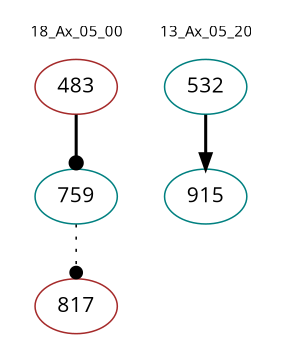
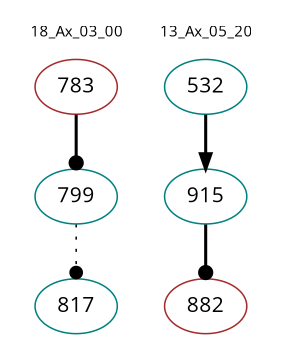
cluster "18_Ax_05_00": label "18_Ax_05_00" -> "18_Ax_03_00"
node "483": label "483" -> "783"
node "759": label "759" -> "799"
node "817": color brown -> teal
node "882": added
